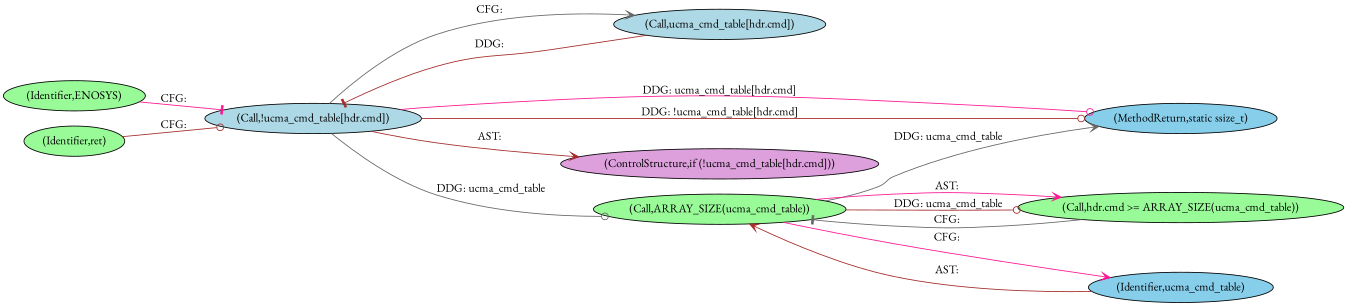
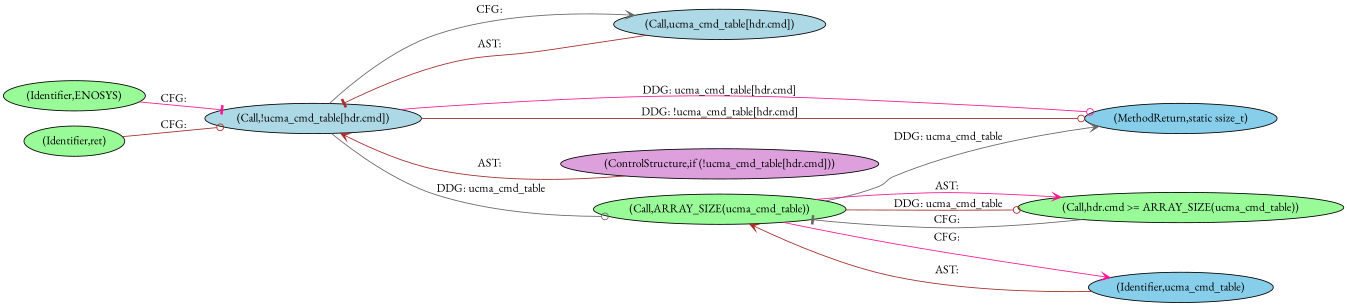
edge "(Call,ucma_cmd_table[hdr.cmd])" -> "(Call,!ucma_cmd_table[hdr.cmd])": label "DDG: " -> "AST: "
edge "(Call,!ucma_cmd_table[hdr.cmd])" -> "(ControlStructure,if (!ucma_cmd_table[hdr.cmd]))": reversed
